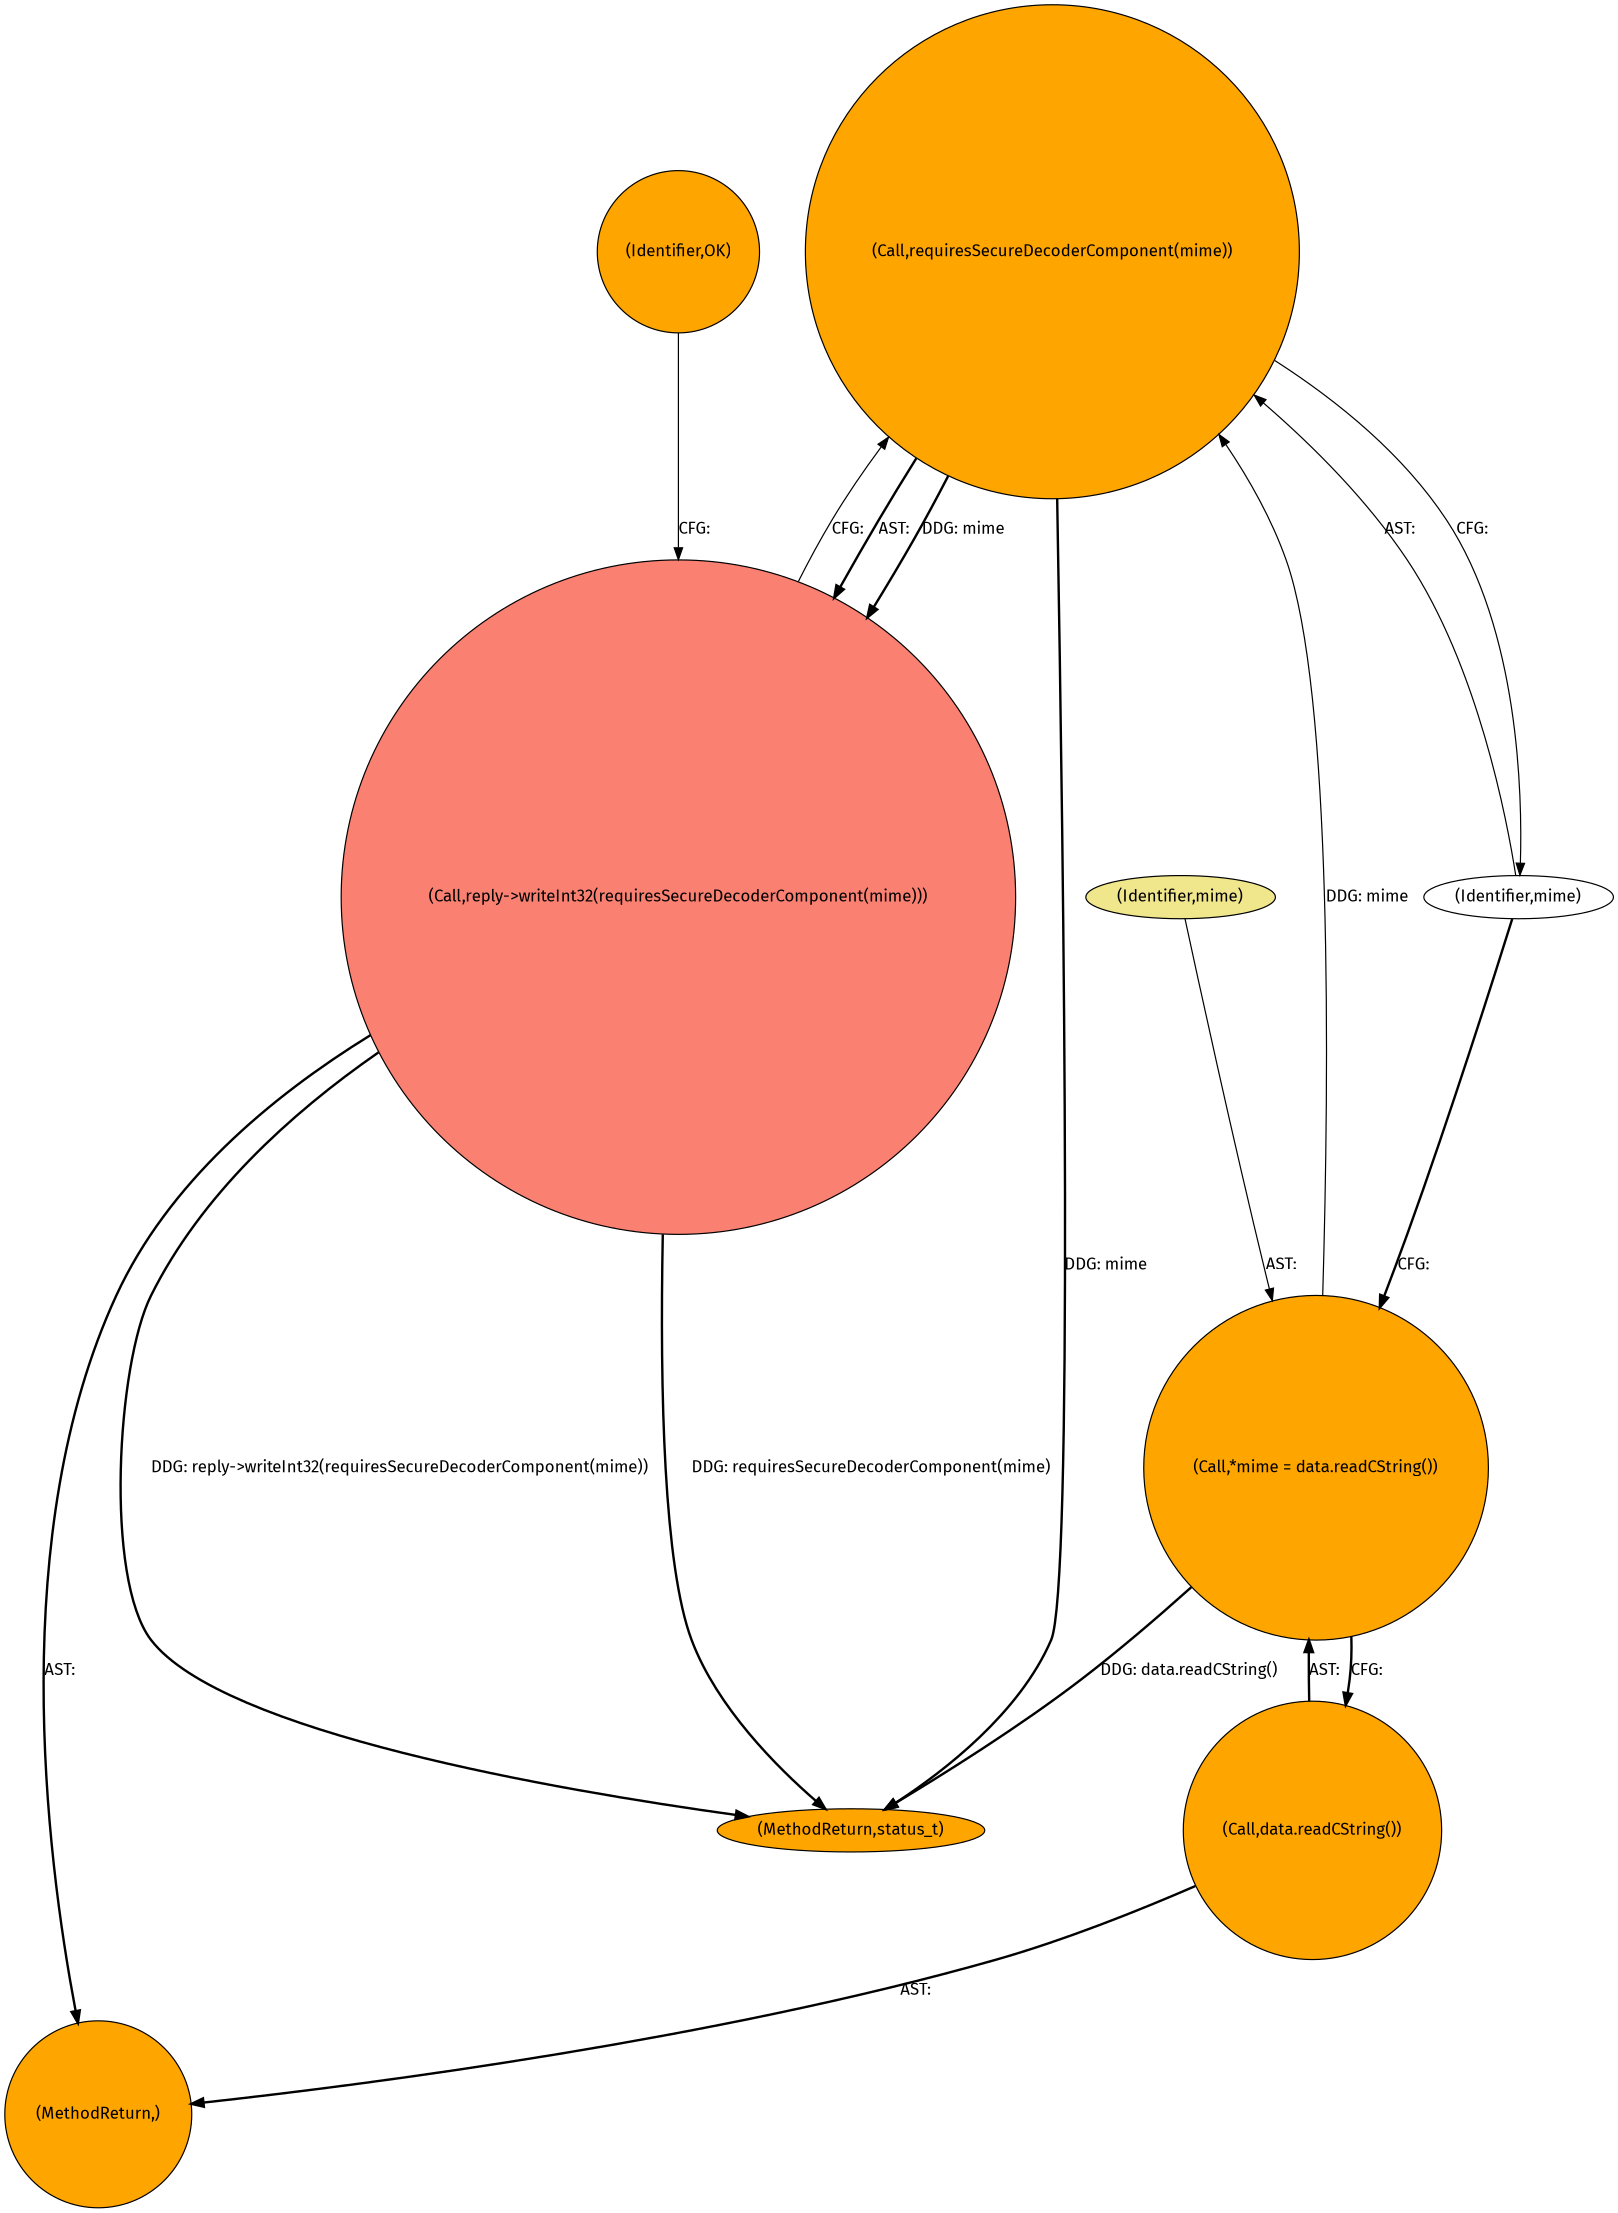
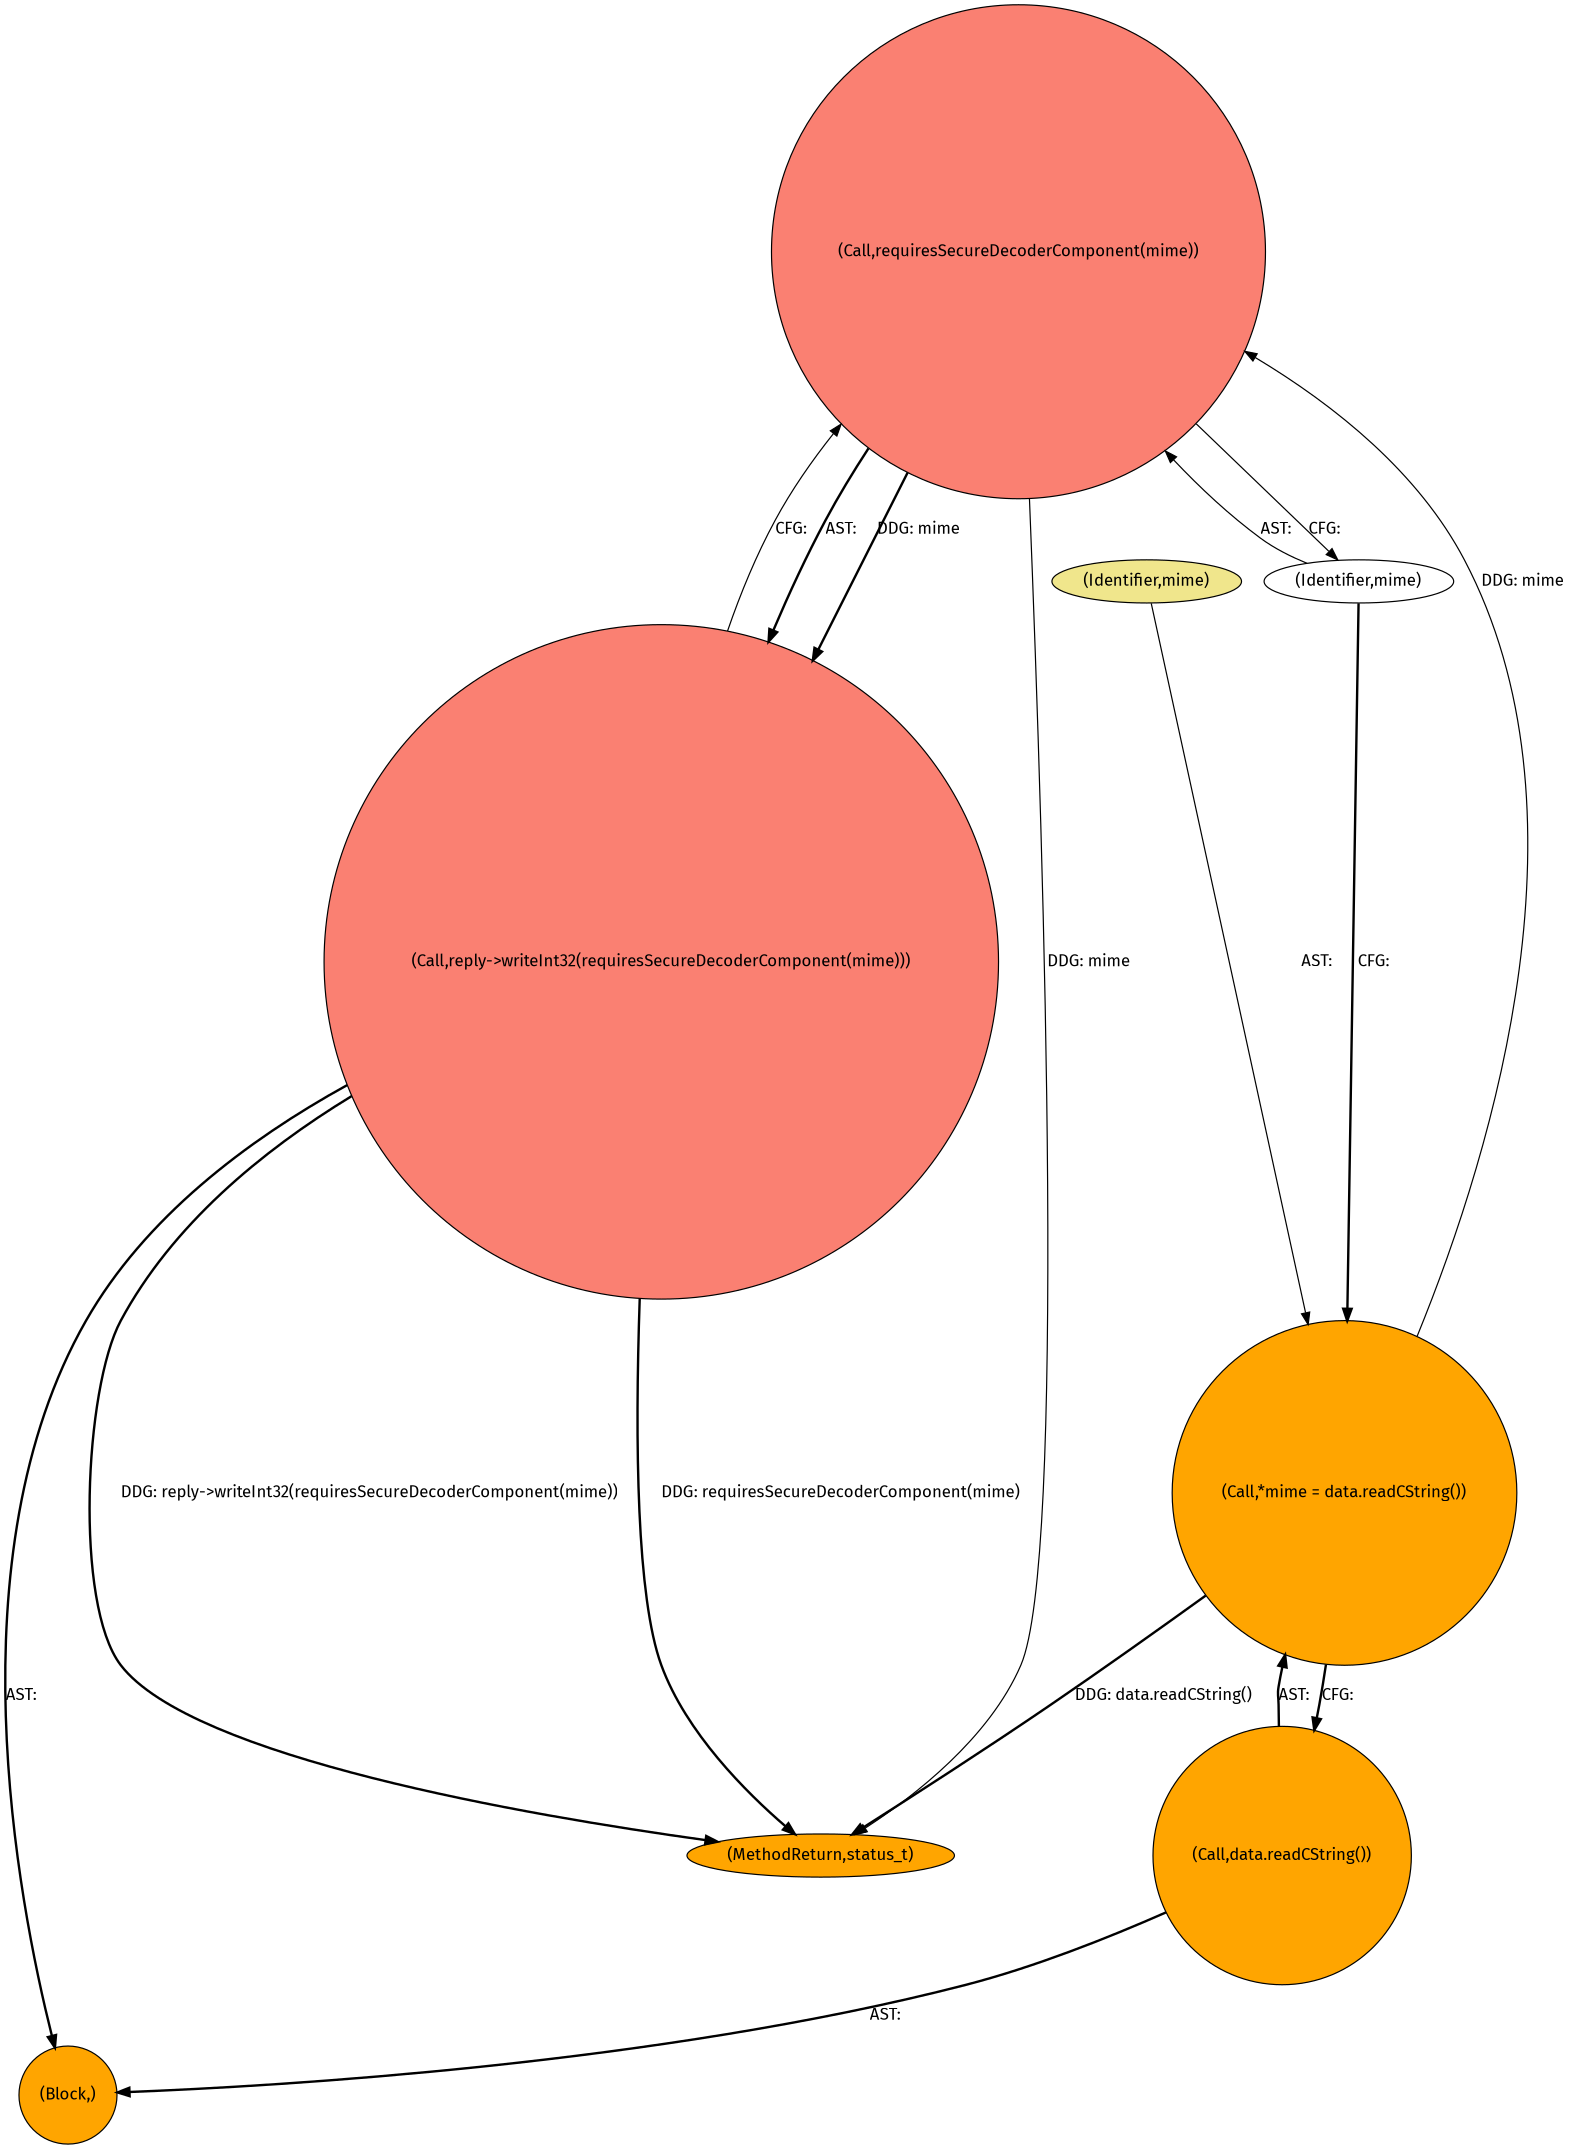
node "(Identifier,OK)": removed
node "(Call,requiresSecureDecoderComponent(mime))": fillcolor orange -> salmon
edge "(Call,requiresSecureDecoderComponent(mime))" -> "(MethodReturn,status_t)": style bold -> solid
node "(MethodReturn,)": label "(MethodReturn,)" -> "(Block,)"
